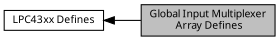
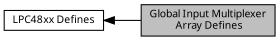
node "LPC43xx Defines": label "LPC43xx Defines" -> "LPC48xx Defines"
